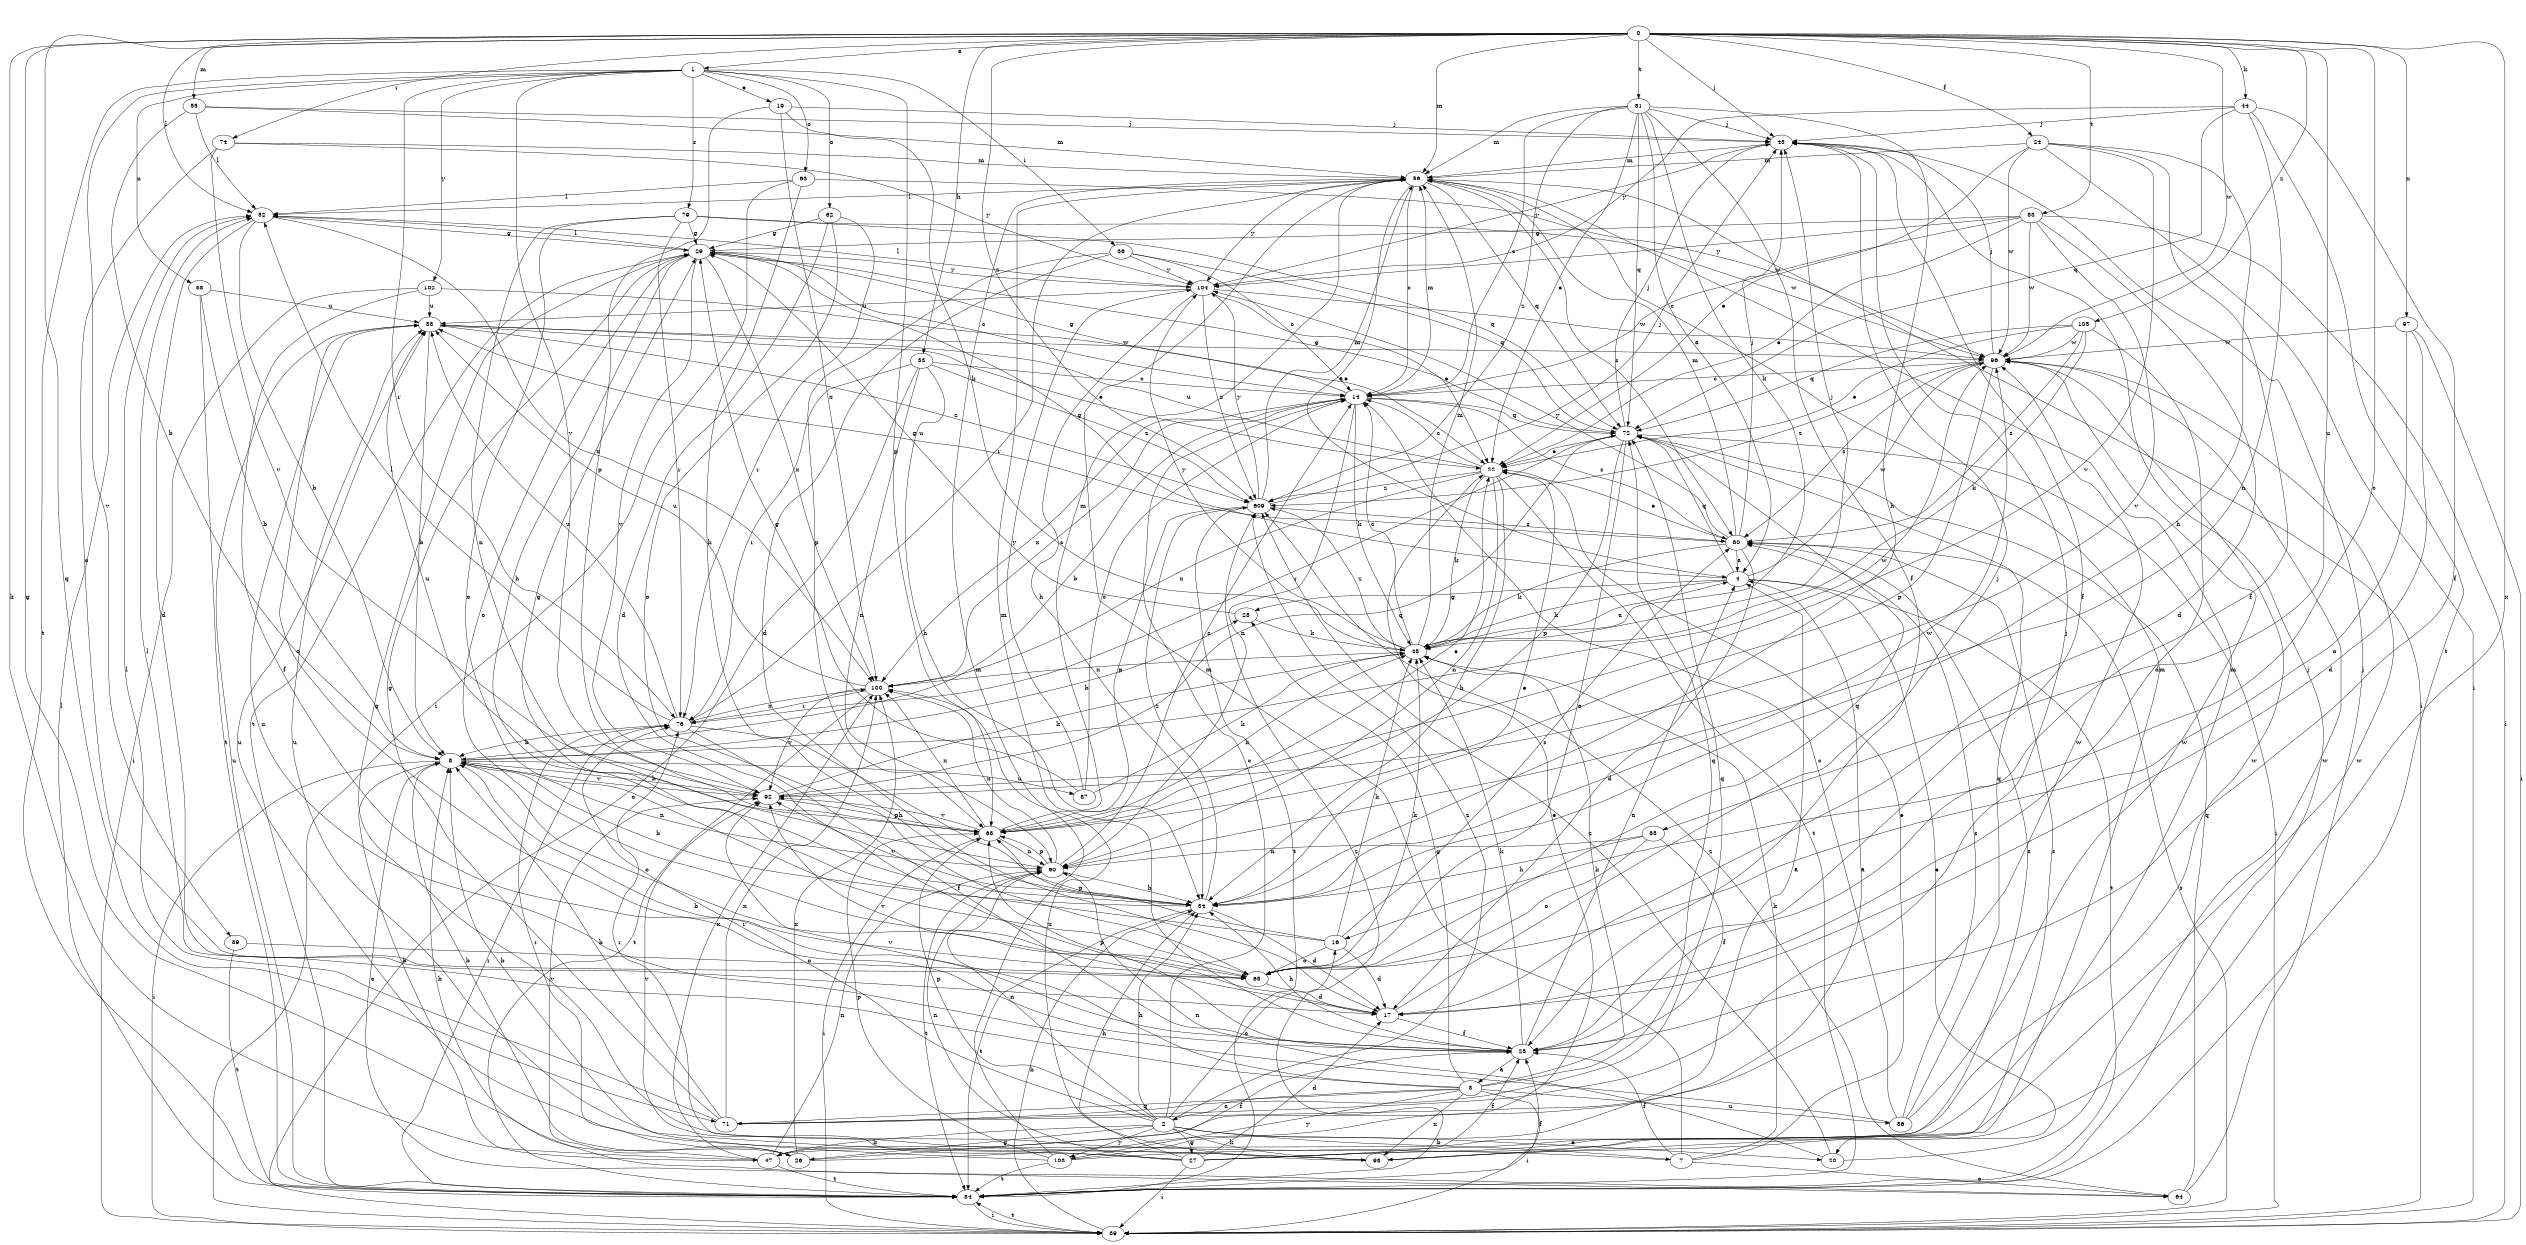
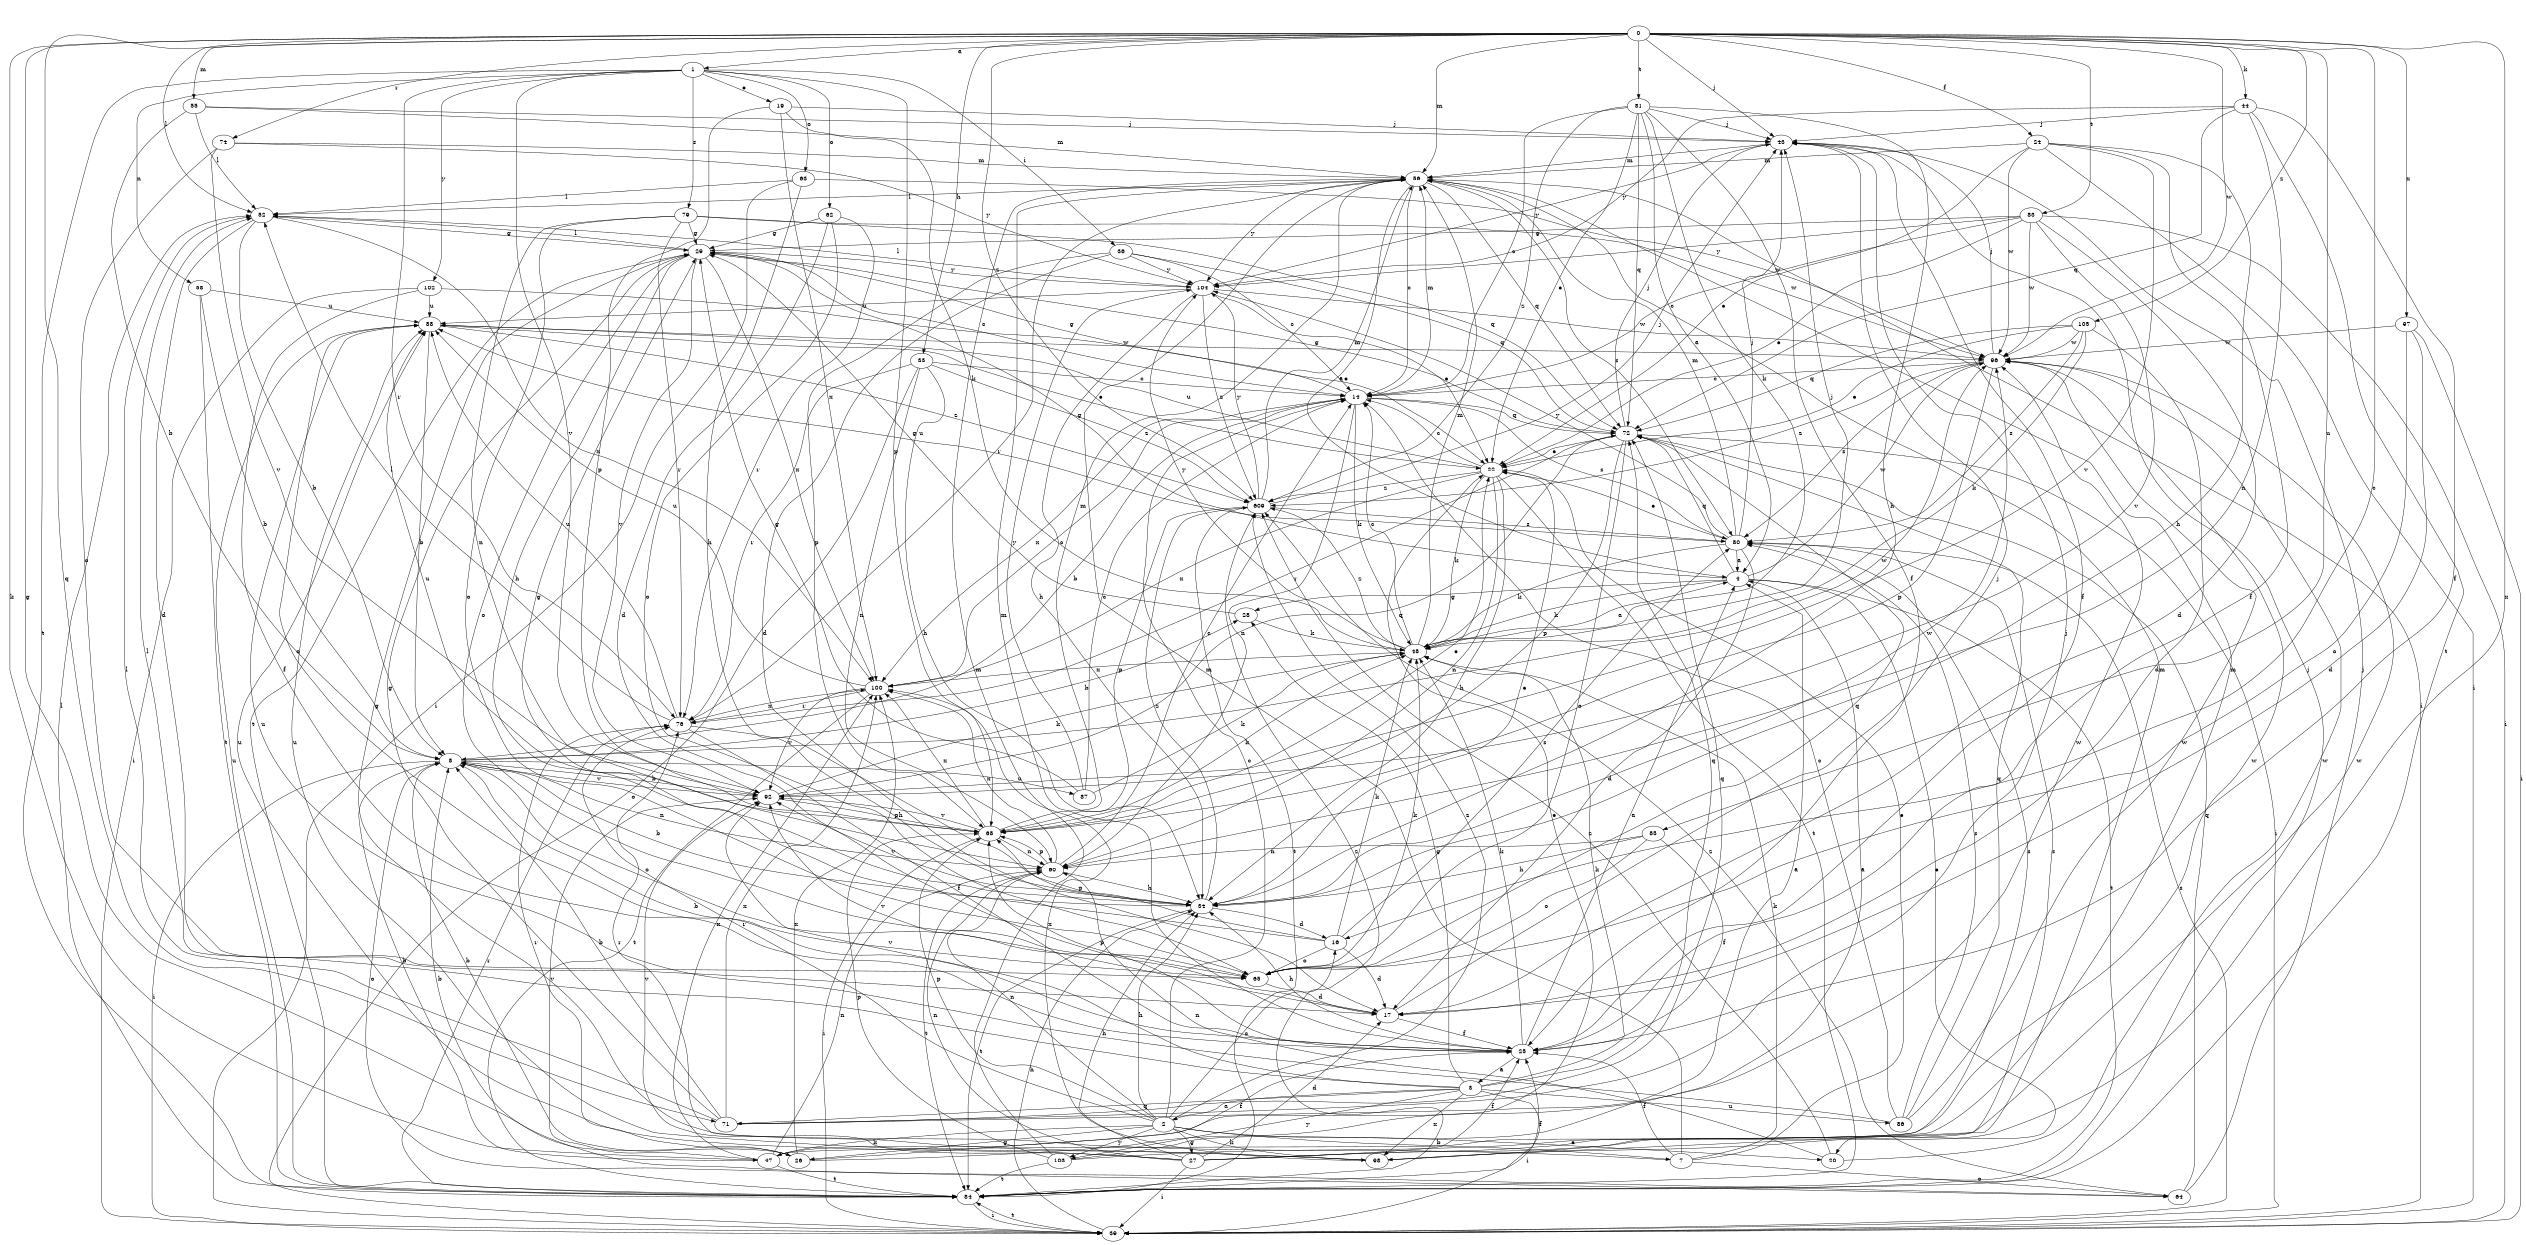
edge "81" -> "56": removed, label "m"
edge "76" -> "8": removed, label "b"
node "89": removed
edge "34" -> "17": now "34" -> "16"
edge "103" -> "8": removed, label "b"
